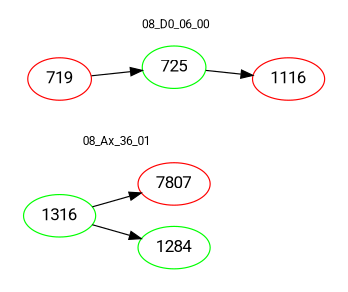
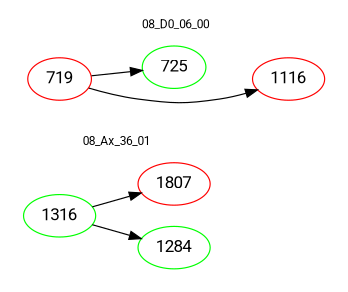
edge "725" -> "1116": now "719" -> "1116"
node "7807": label "7807" -> "1807"
